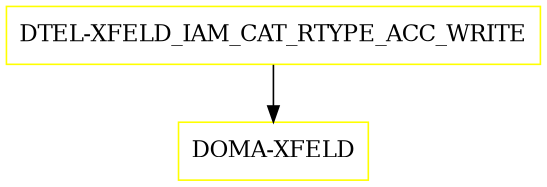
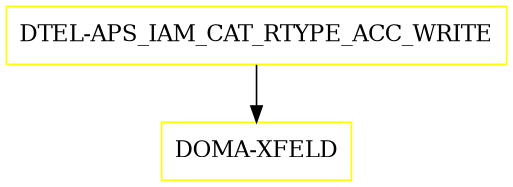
node "DTEL-XFELD_IAM_CAT_RTYPE_ACC_WRITE": label "DTEL-XFELD_IAM_CAT_RTYPE_ACC_WRITE" -> "DTEL-APS_IAM_CAT_RTYPE_ACC_WRITE"
